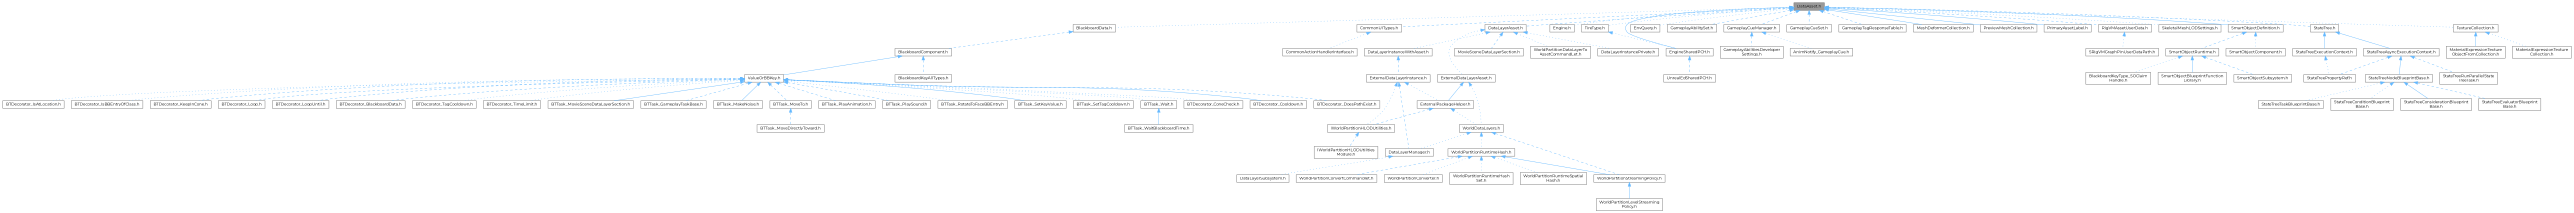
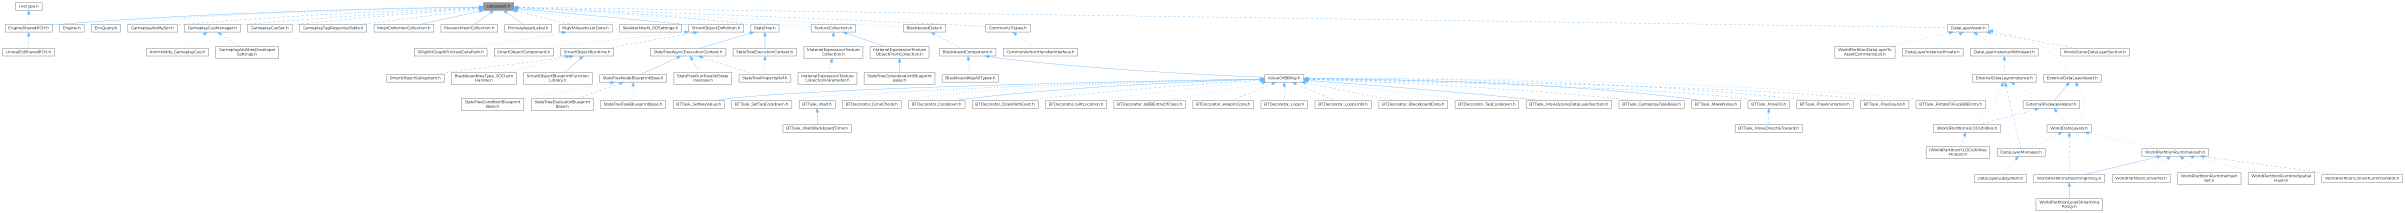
edge "TireType.h" -> "DataAsset.h": removed
node "MaterialExpressionTexture CollectionParameter.h": added
edge "StateTreeConsiderationBlueprint Base.h" -> "StateTreeNodeBlueprintBase.h": now "StateTreeConsiderationBlueprint Base.h" -> "MaterialExpressionTexture ObjectFromCollection.h"
node "BTDecorator_TimeLimit.h": removed
